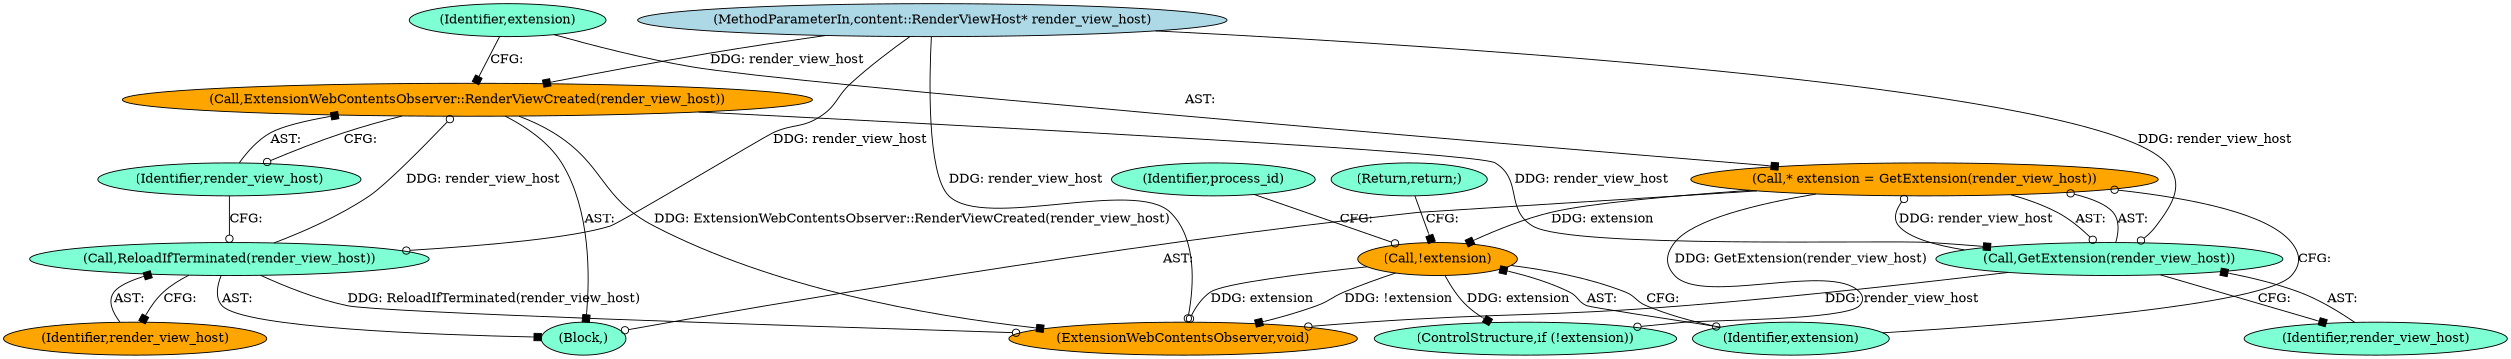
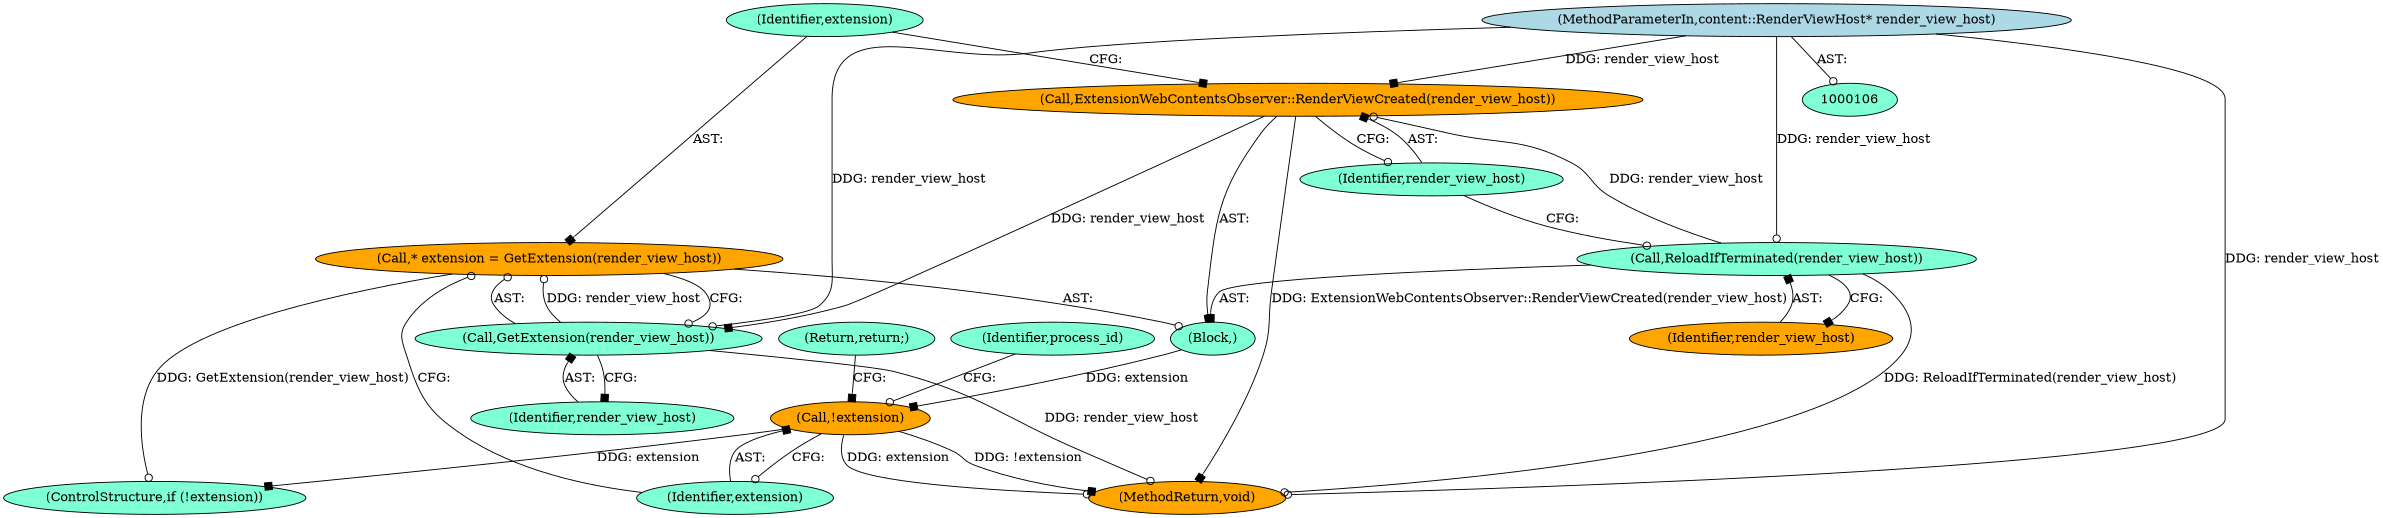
node "1000106": added
edge "(Call,* extension = GetExtension(render_view_host))" -> "(Call,!extension)": now "(Block,)" -> "(Call,!extension)"
edge "(Call,* extension = GetExtension(render_view_host))" -> "(Call,GetExtension(render_view_host))": label "AST: " -> "CFG: "
node "(ExtensionWebContentsObserver,void)": label "(ExtensionWebContentsObserver,void)" -> "(MethodReturn,void)"
